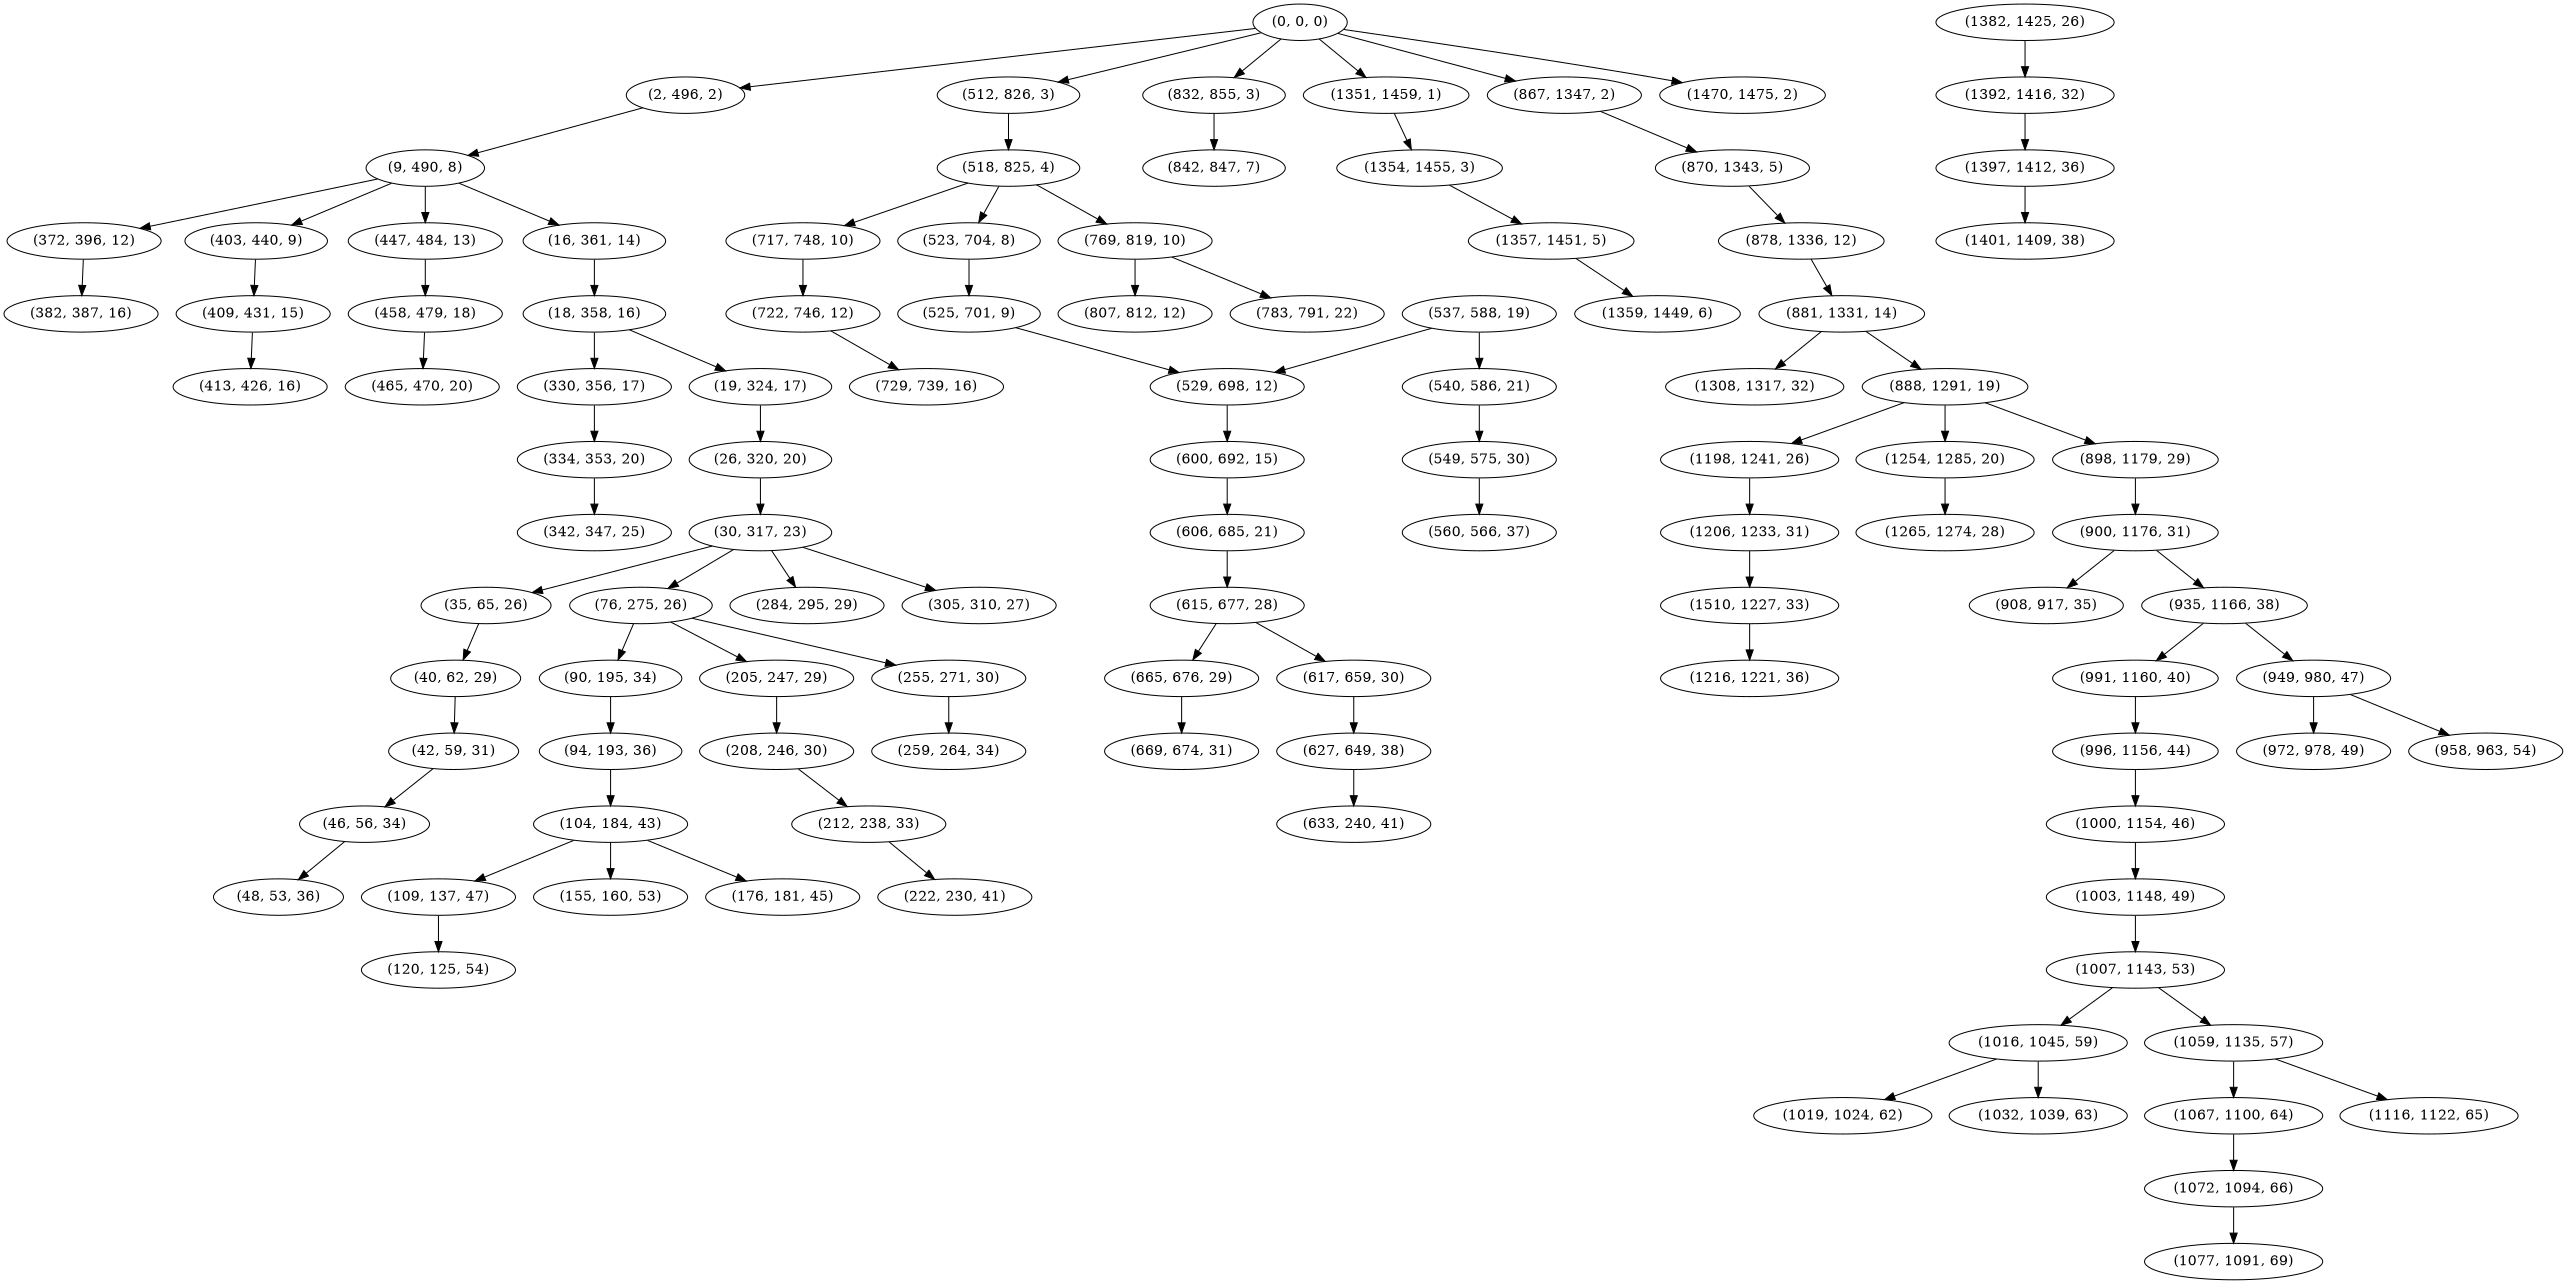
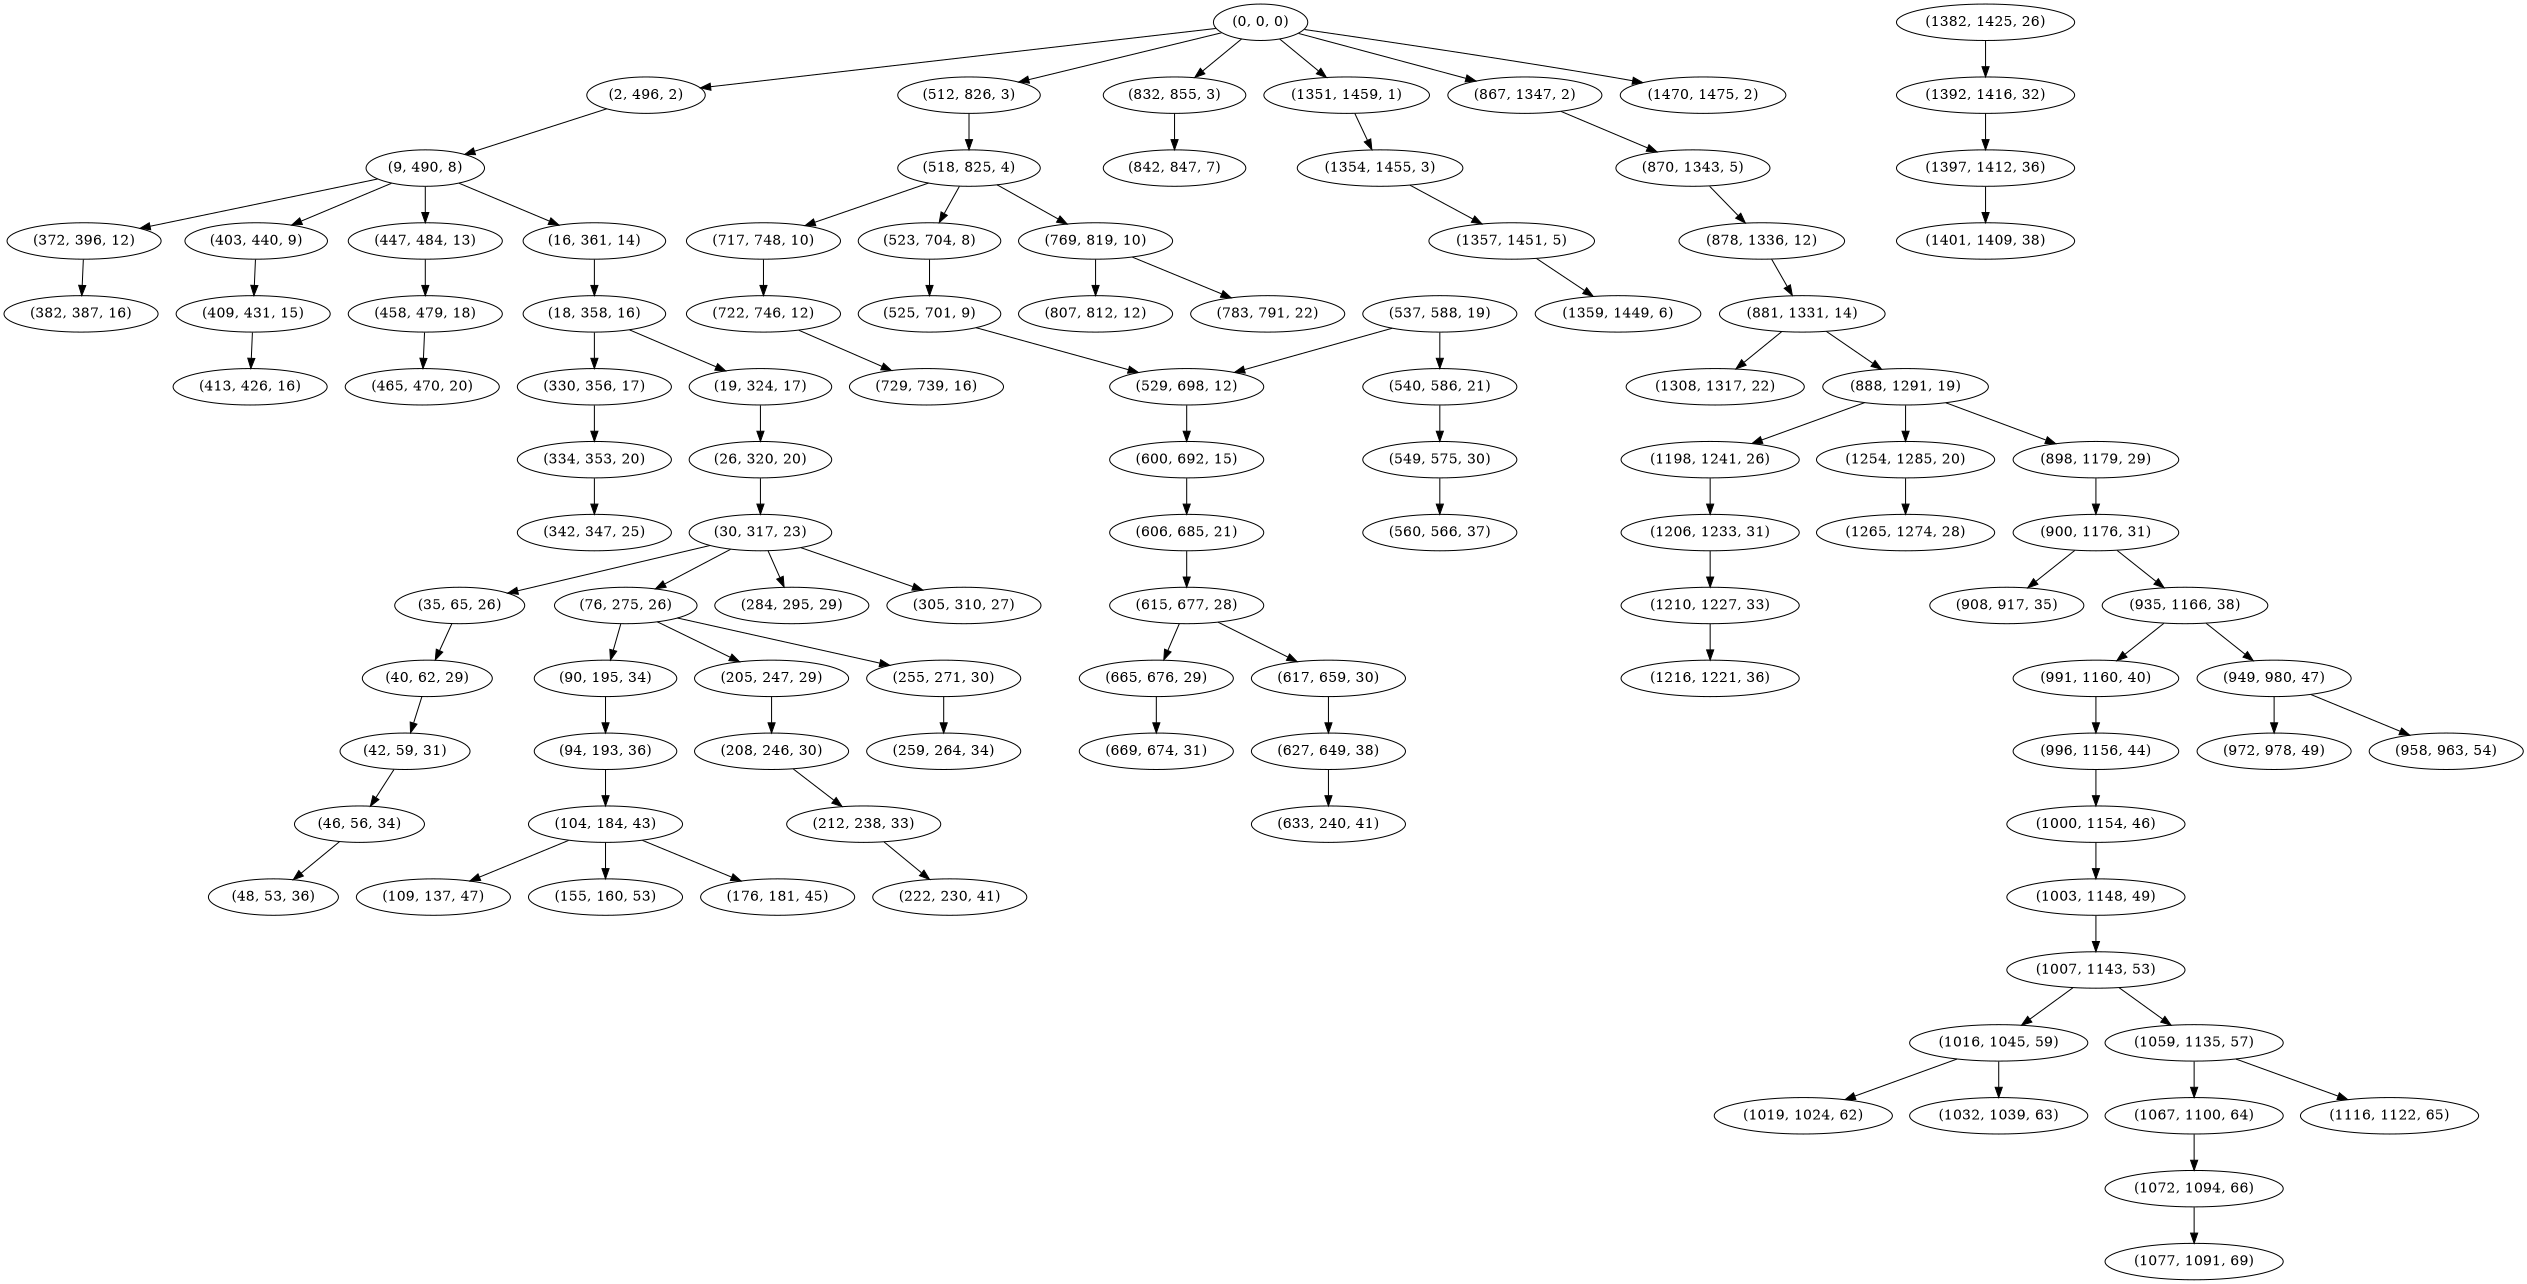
node "(1308, 1317, 32)": label "(1308, 1317, 32)" -> "(1308, 1317, 22)"
node "(1510, 1227, 33)": label "(1510, 1227, 33)" -> "(1210, 1227, 33)"
node "(120, 125, 54)": removed
